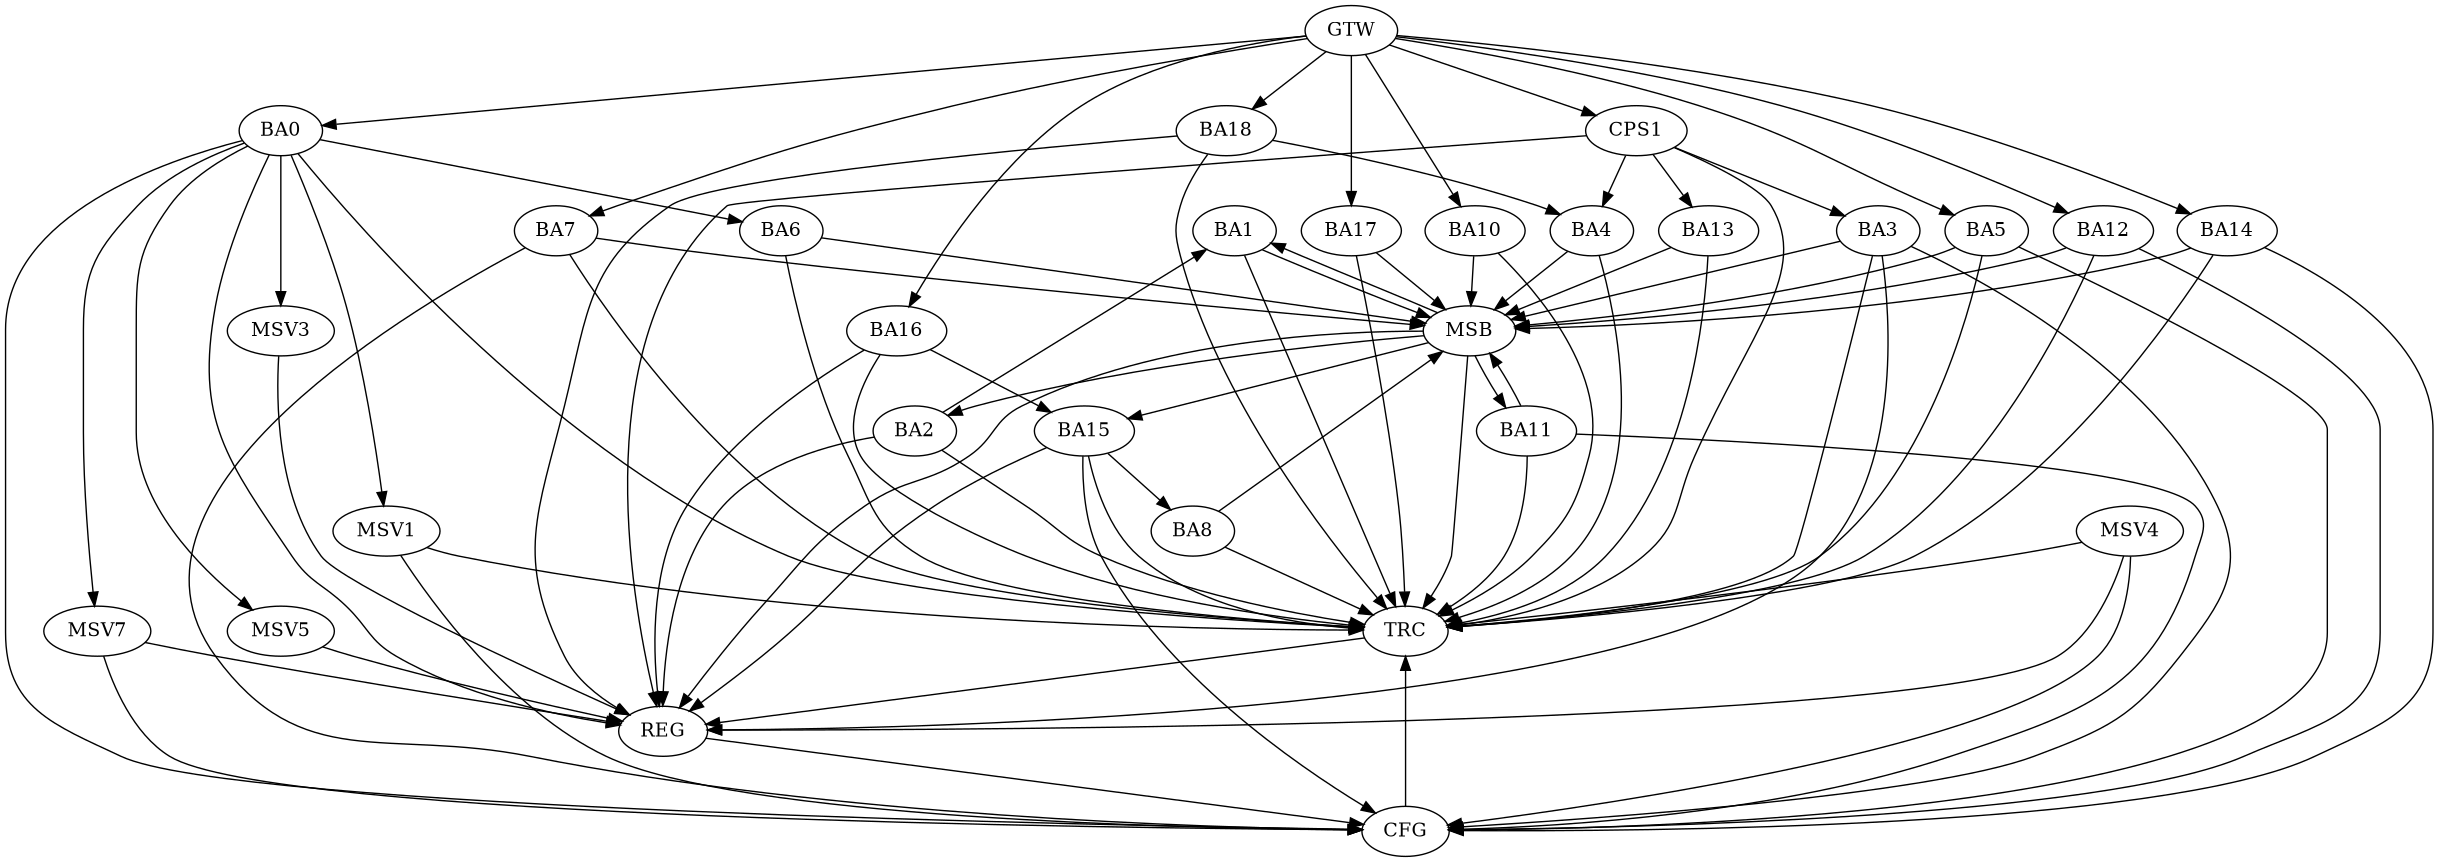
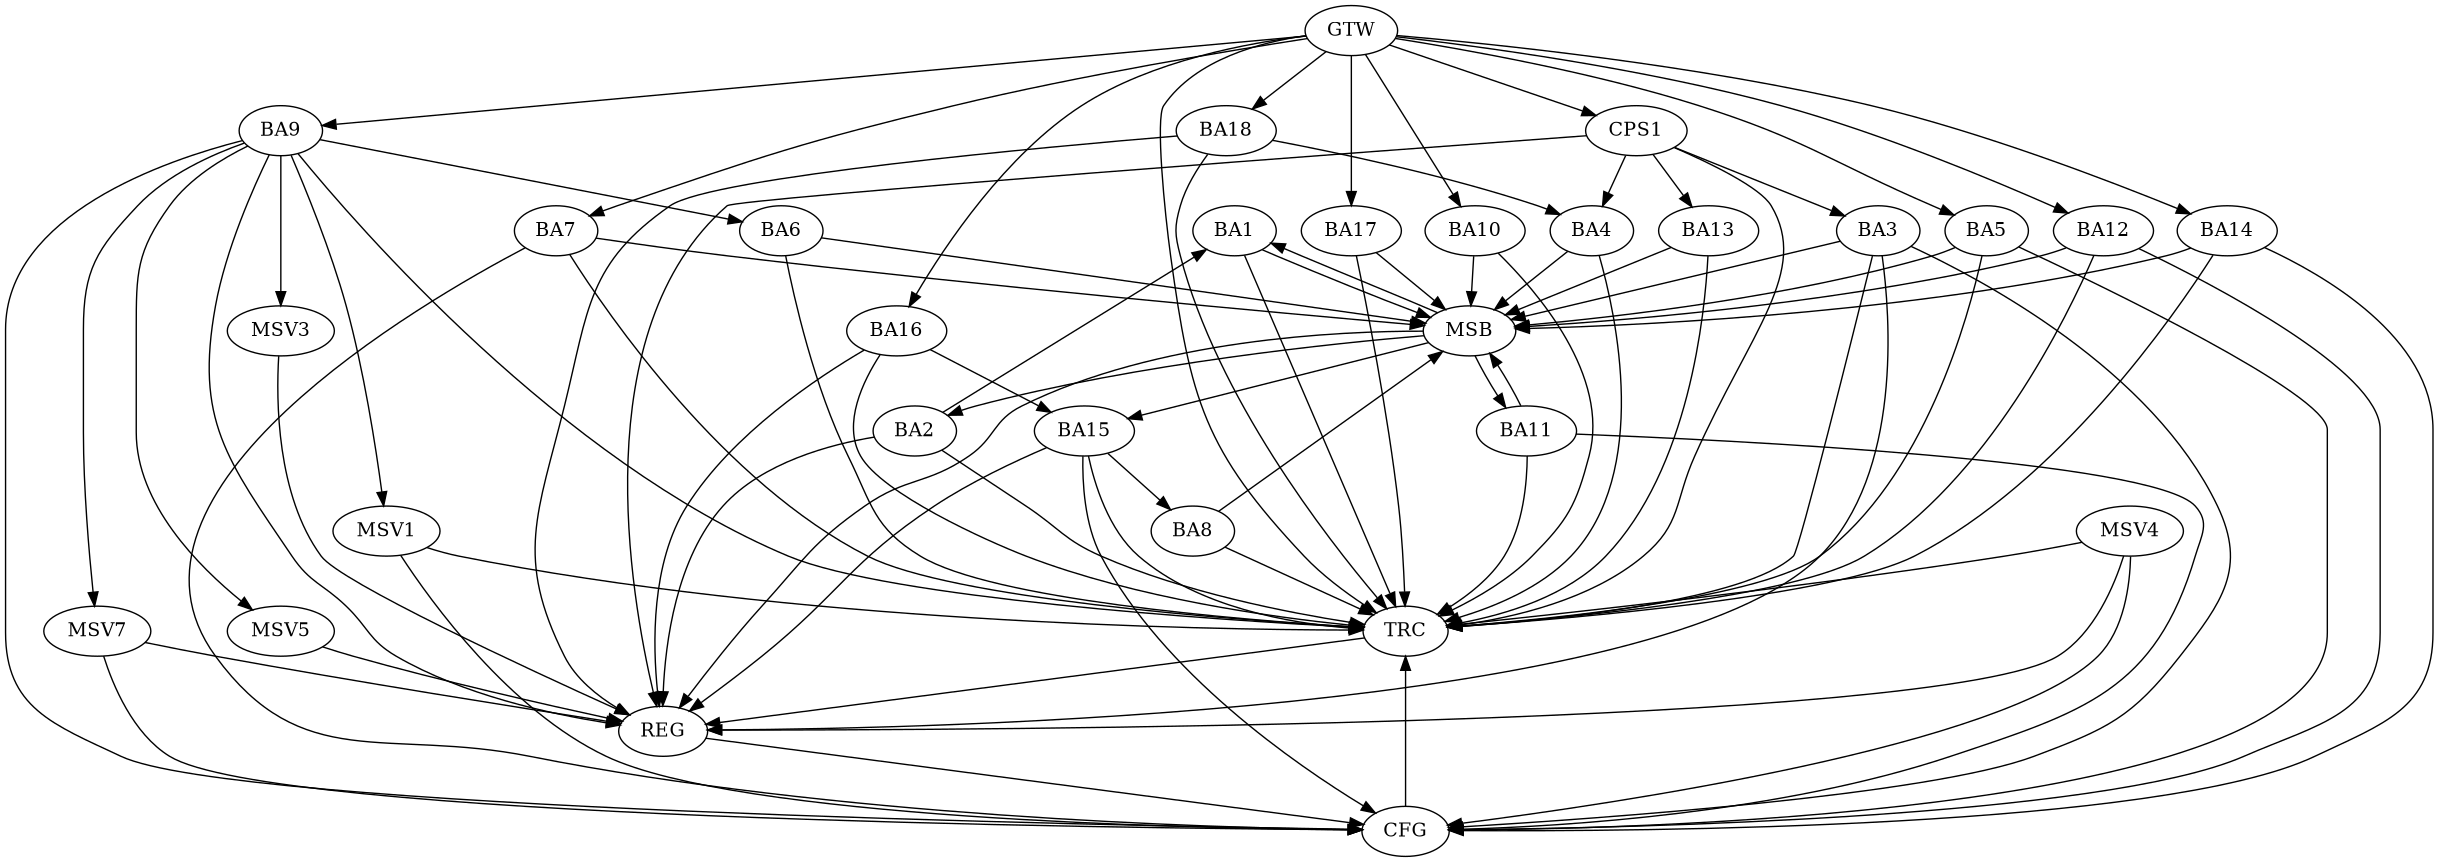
node "BA0": label "BA0" -> "BA9"
edge "MSB" -> "TRC": now "GTW" -> "TRC"
